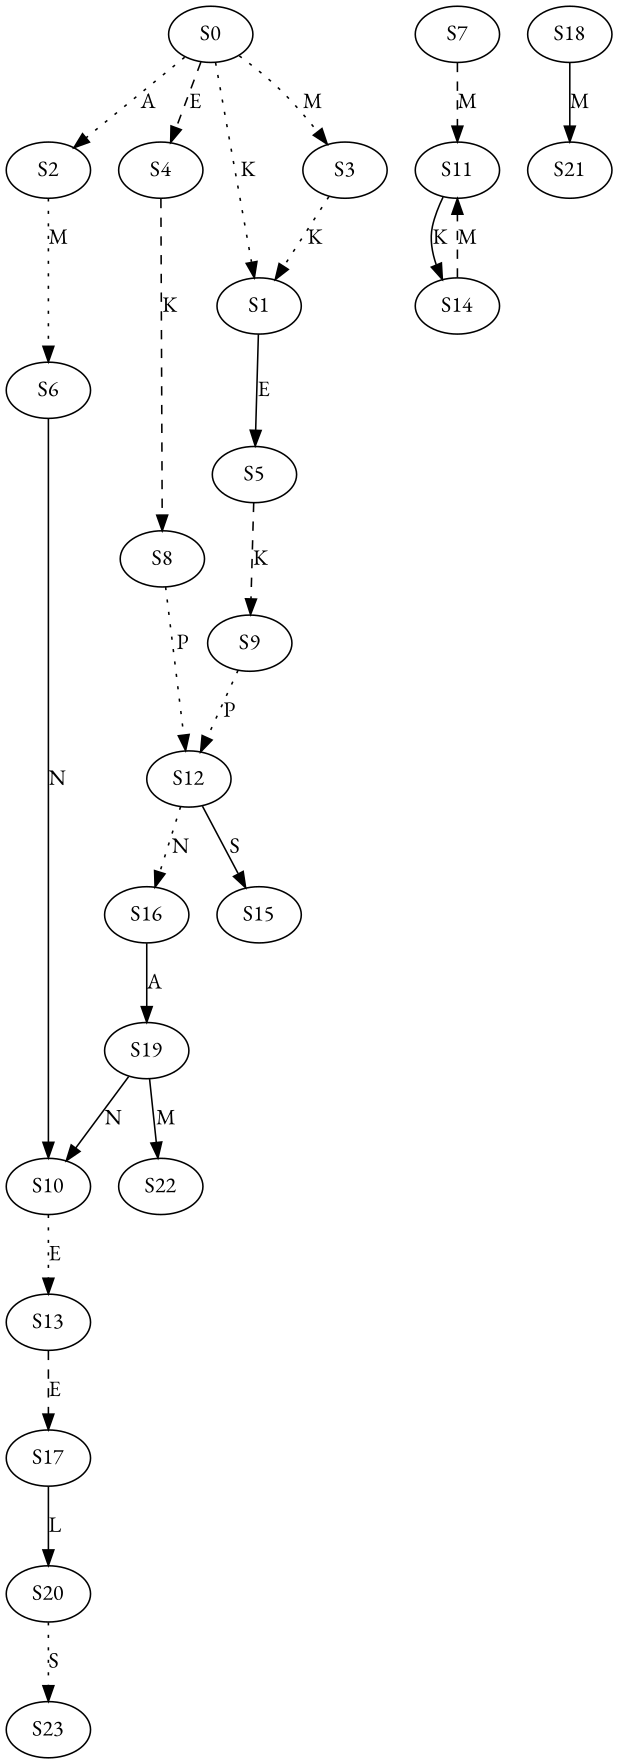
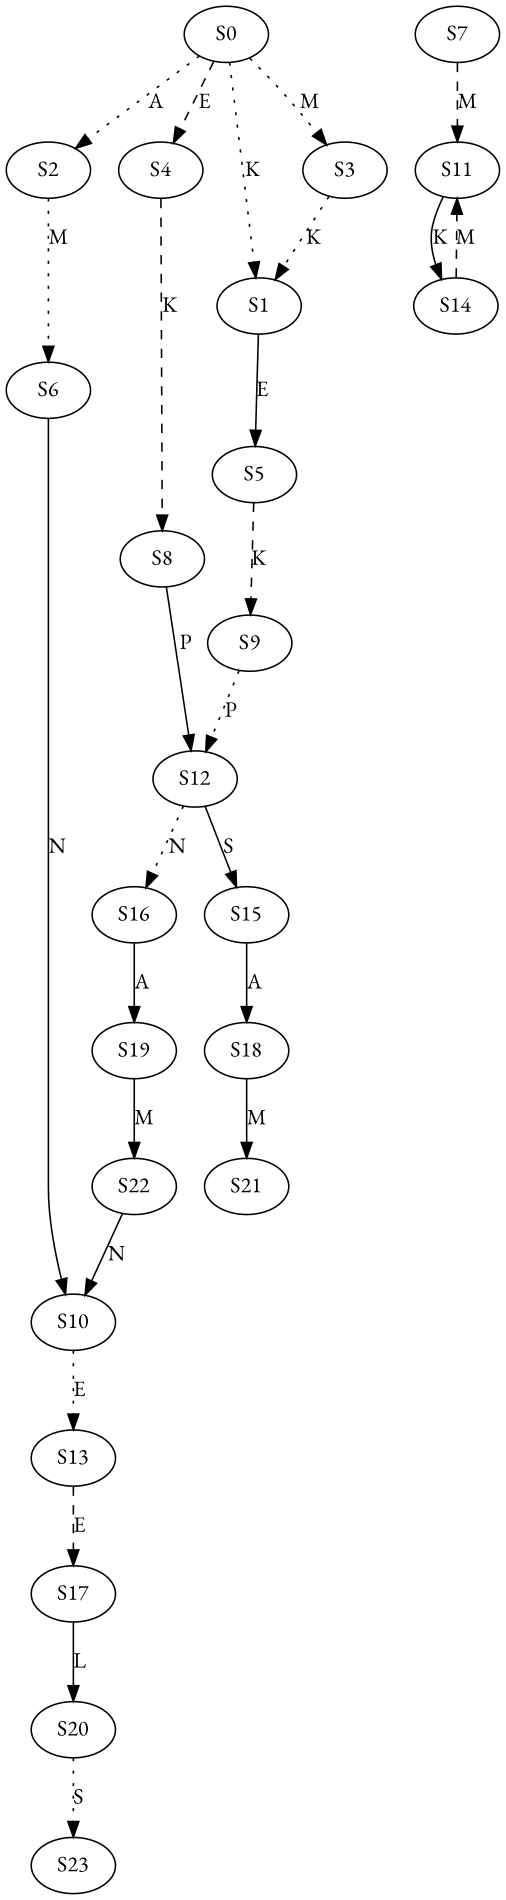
edge "S8" -> "S12": style dotted -> solid
edge "S15" -> "S18": added, label "A"
edge "S19" -> "S10": now "S22" -> "S10"
